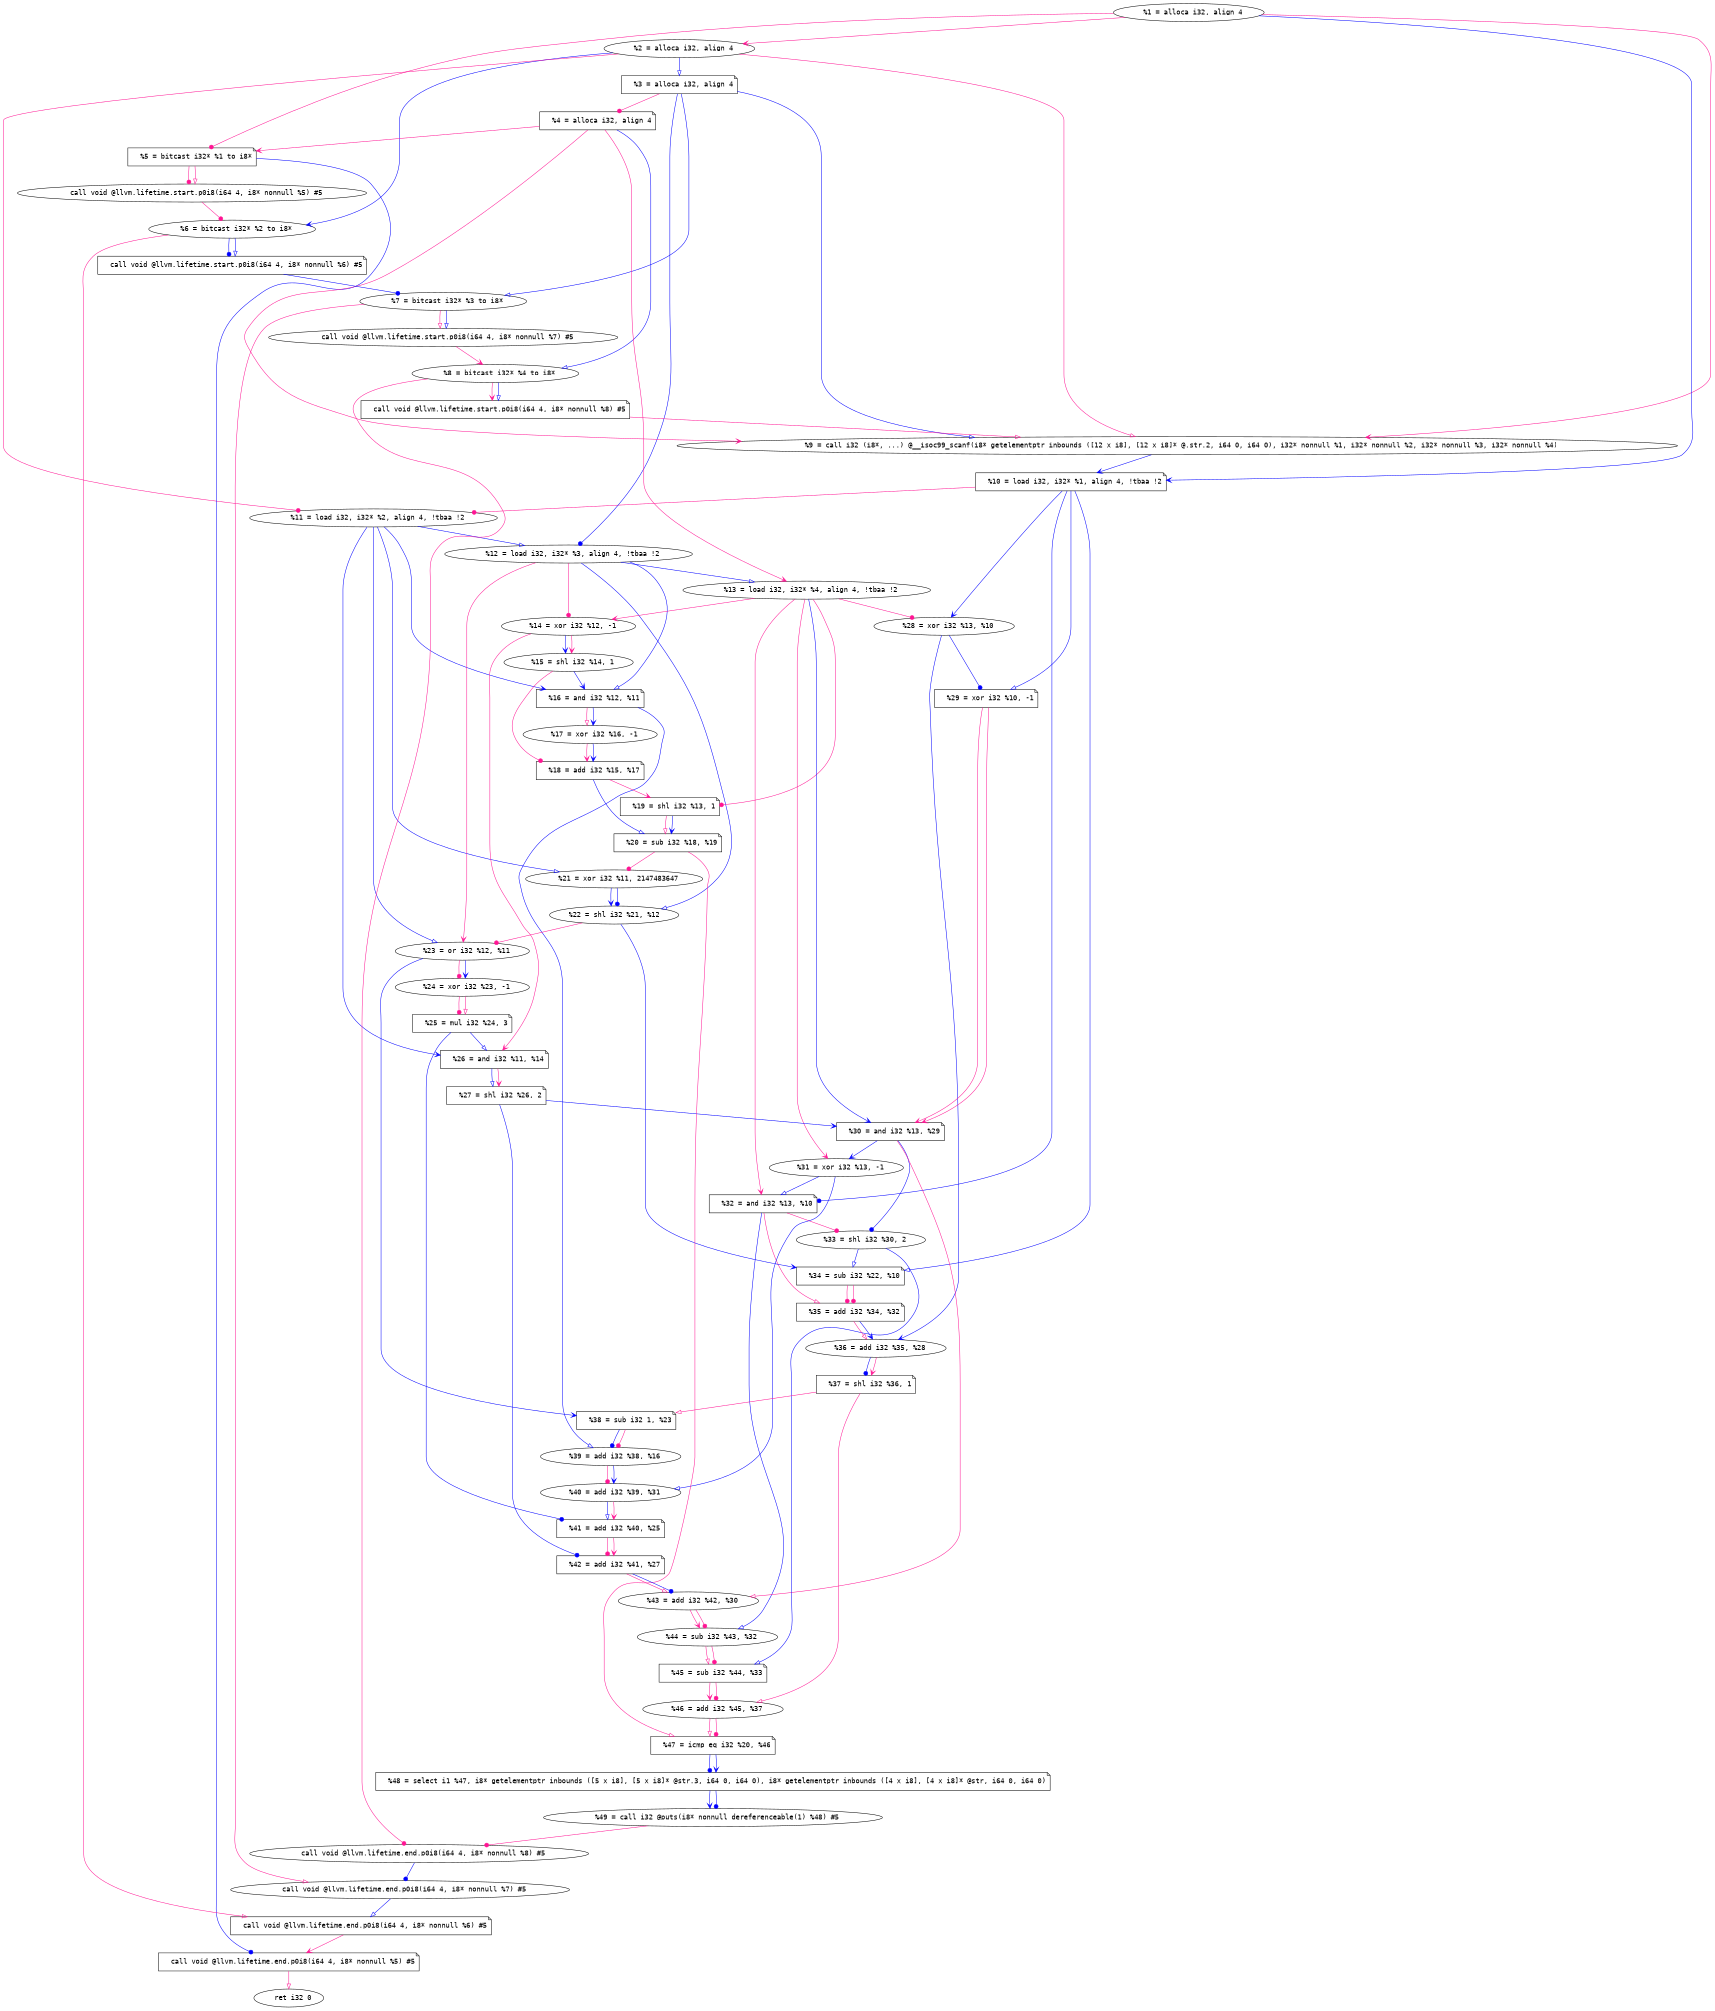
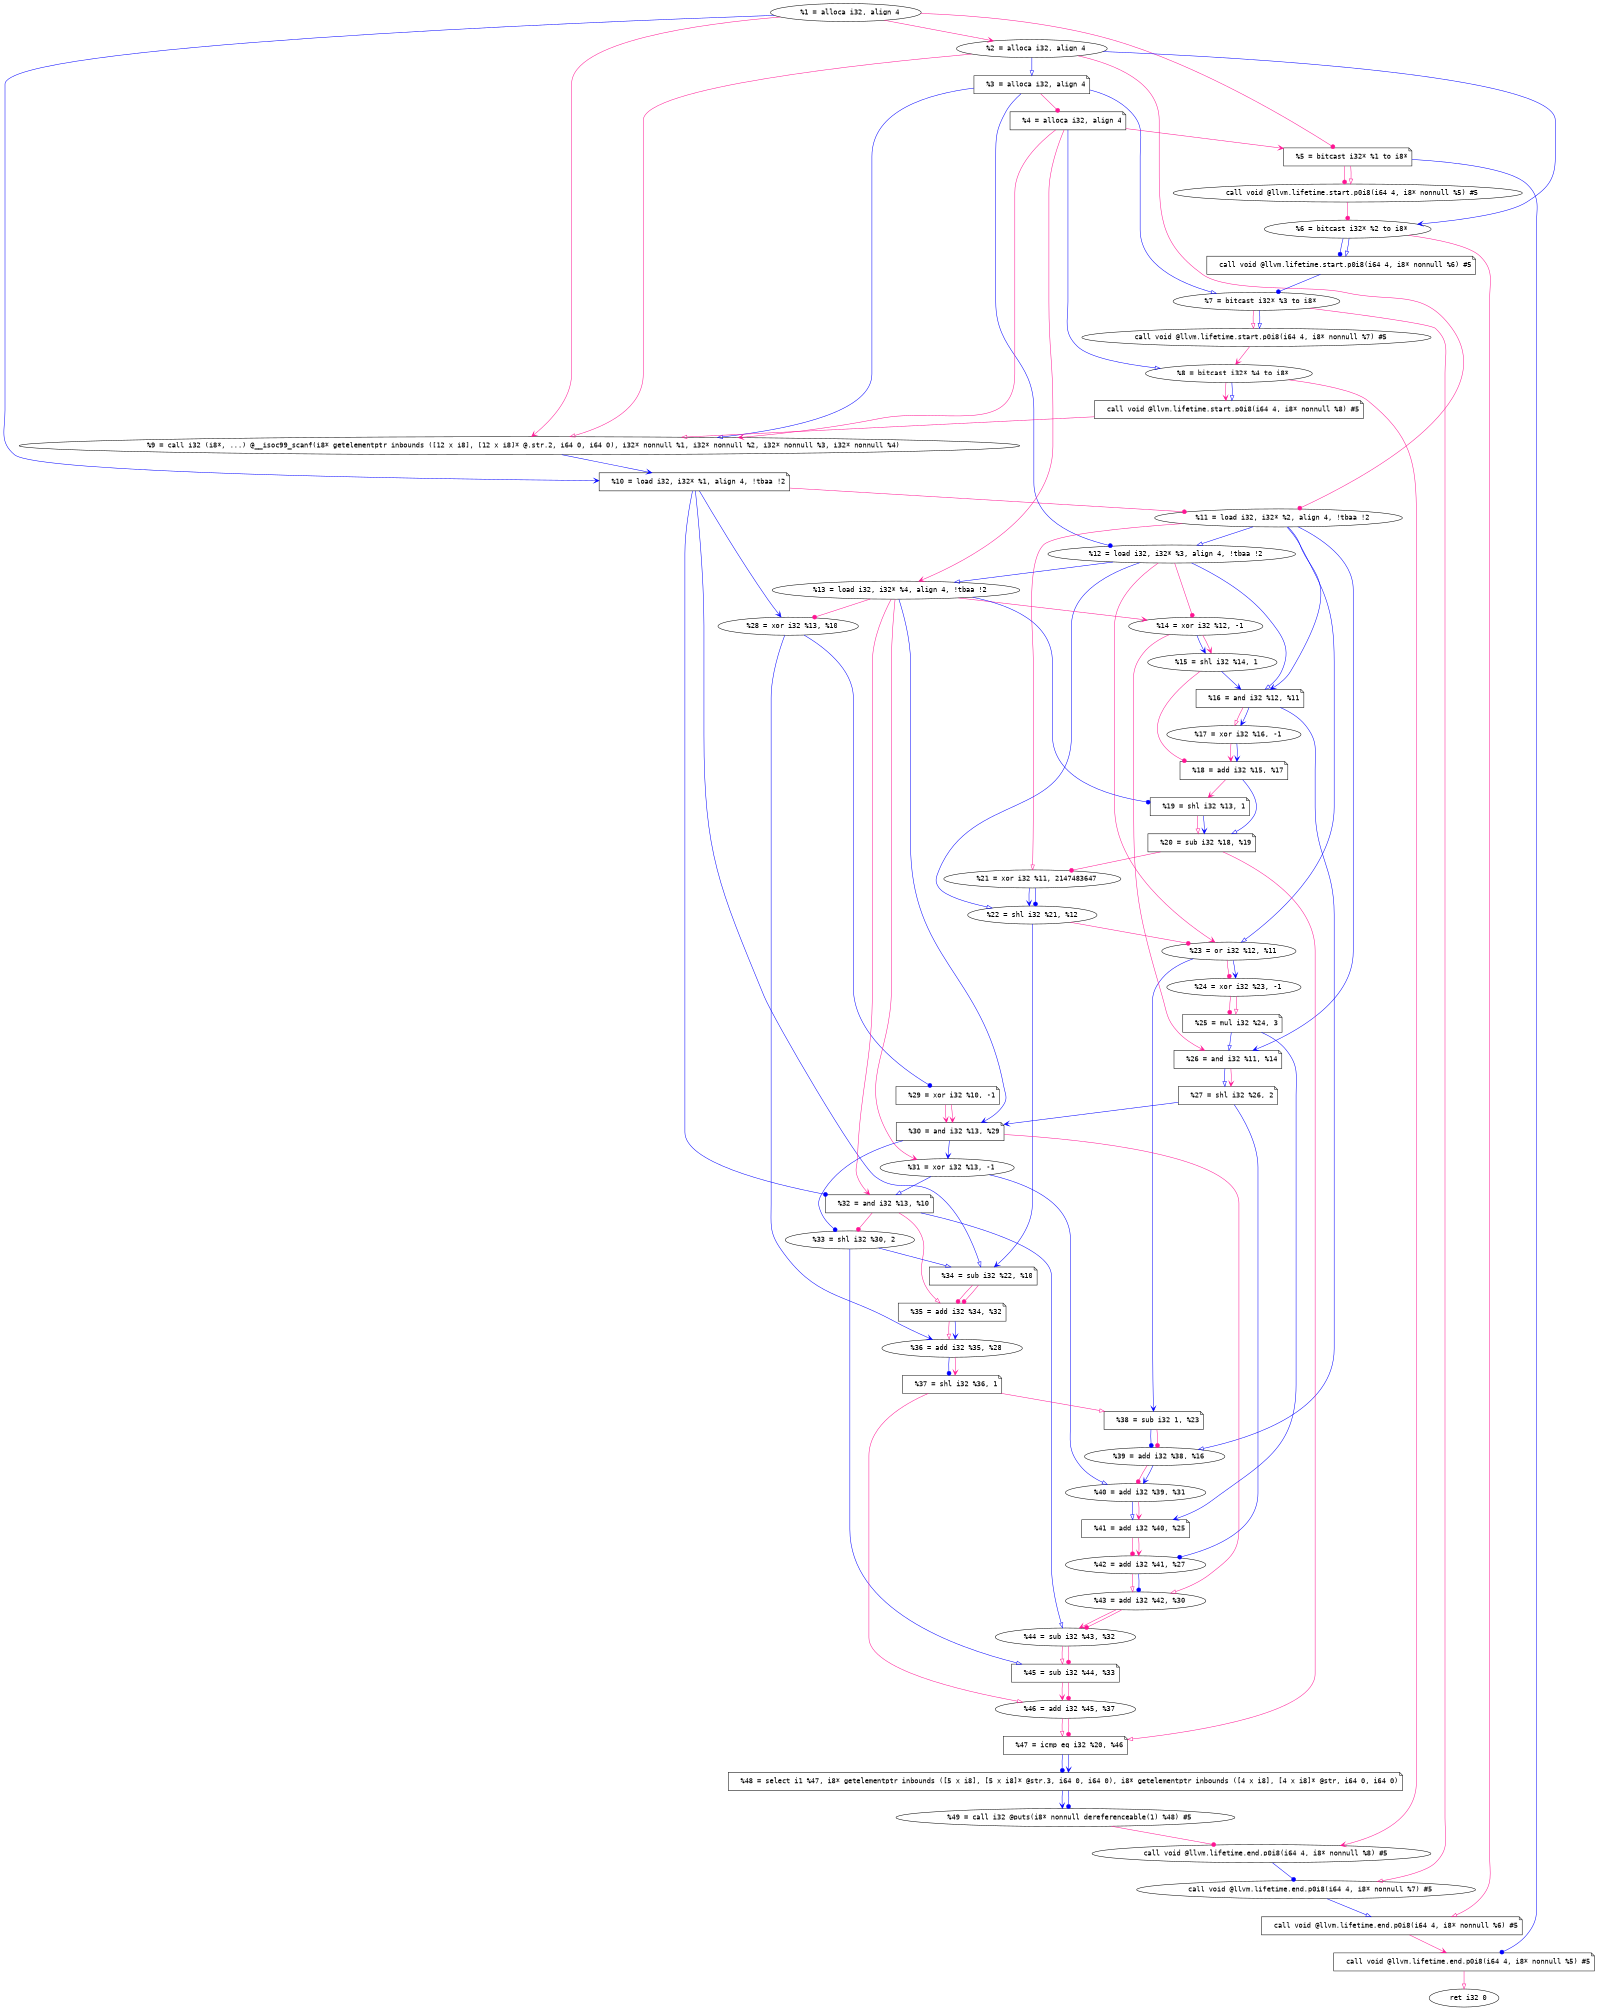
edge "%10 = load i32, i32* %1, align 4, !tbaa !2" -> "%29 = xor i32 %10, -1": removed
edge "%13 = load i32, i32* %4, align 4, !tbaa !2" -> "%19 = shl i32 %13, 1": color deeppink -> blue
edge "%11 = load i32, i32* %2, align 4, !tbaa !2" -> "%21 = xor i32 %11, 2147483647": color blue -> deeppink
edge "%8 = bitcast i32* %4 to i8*" -> "call void @llvm.lifetime.end.p0i8(i64 4, i8* nonnull %8) #5": arrowhead dot -> vee
edge "%25 = mul i32 %24, 3" -> "%41 = add i32 %40, %25": arrowhead dot -> vee
node "%42 = add i32 %41, %27": shape note -> ellipse
